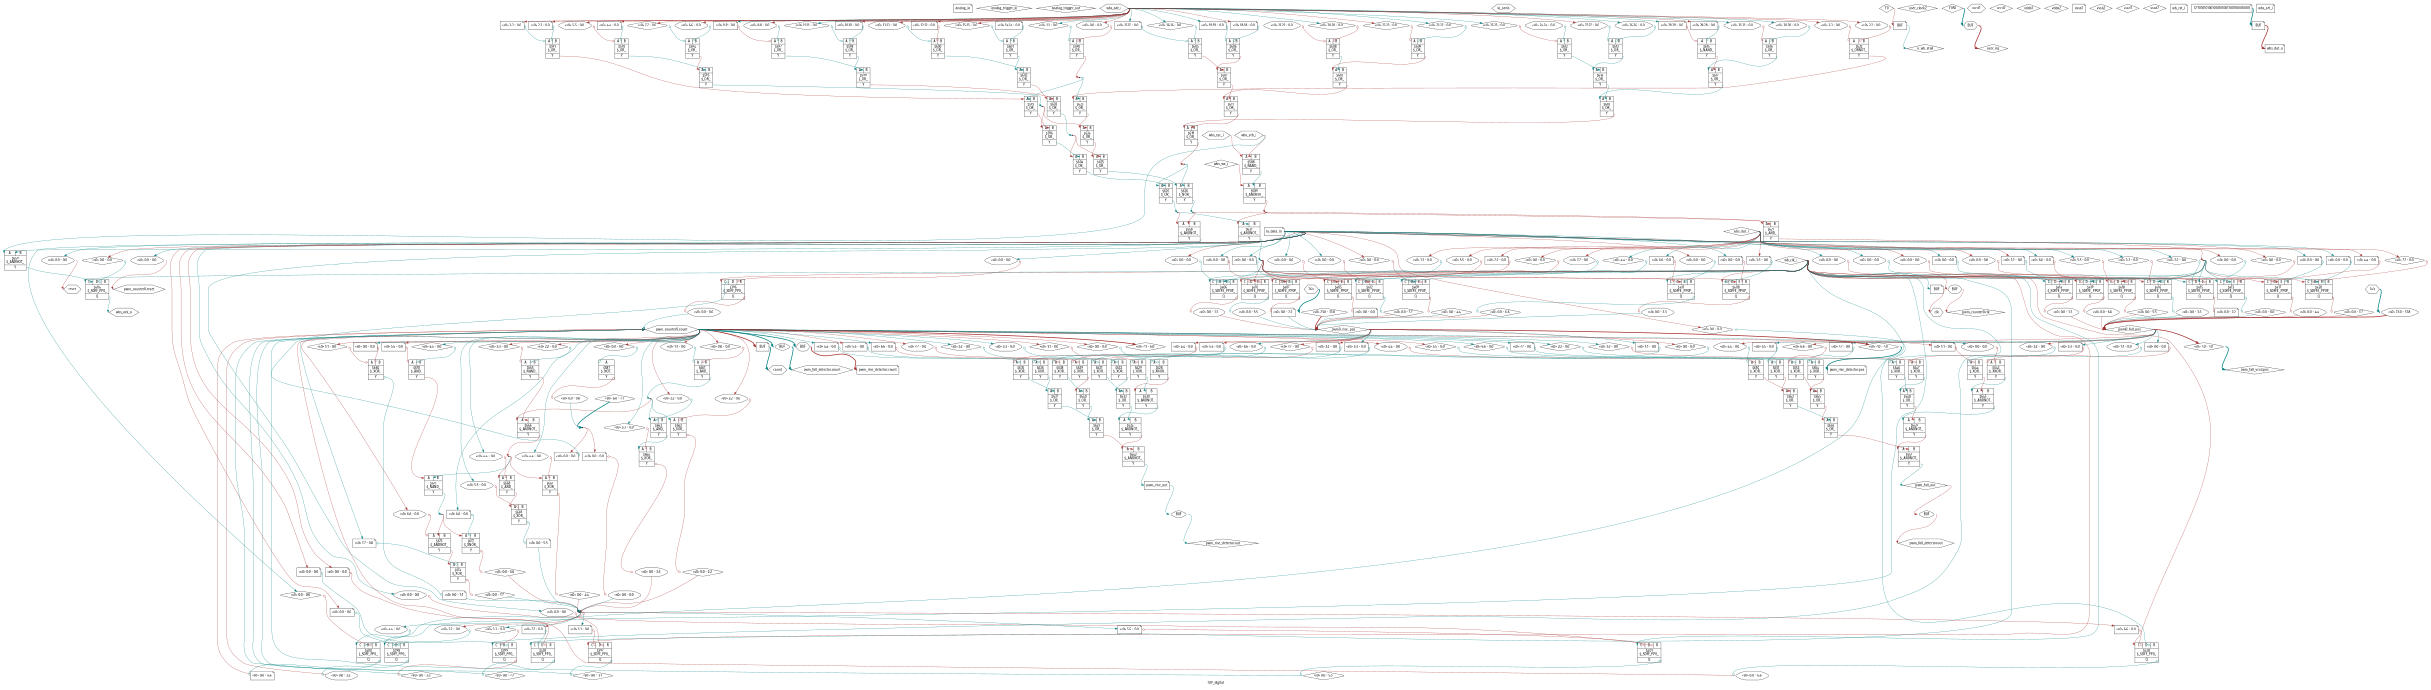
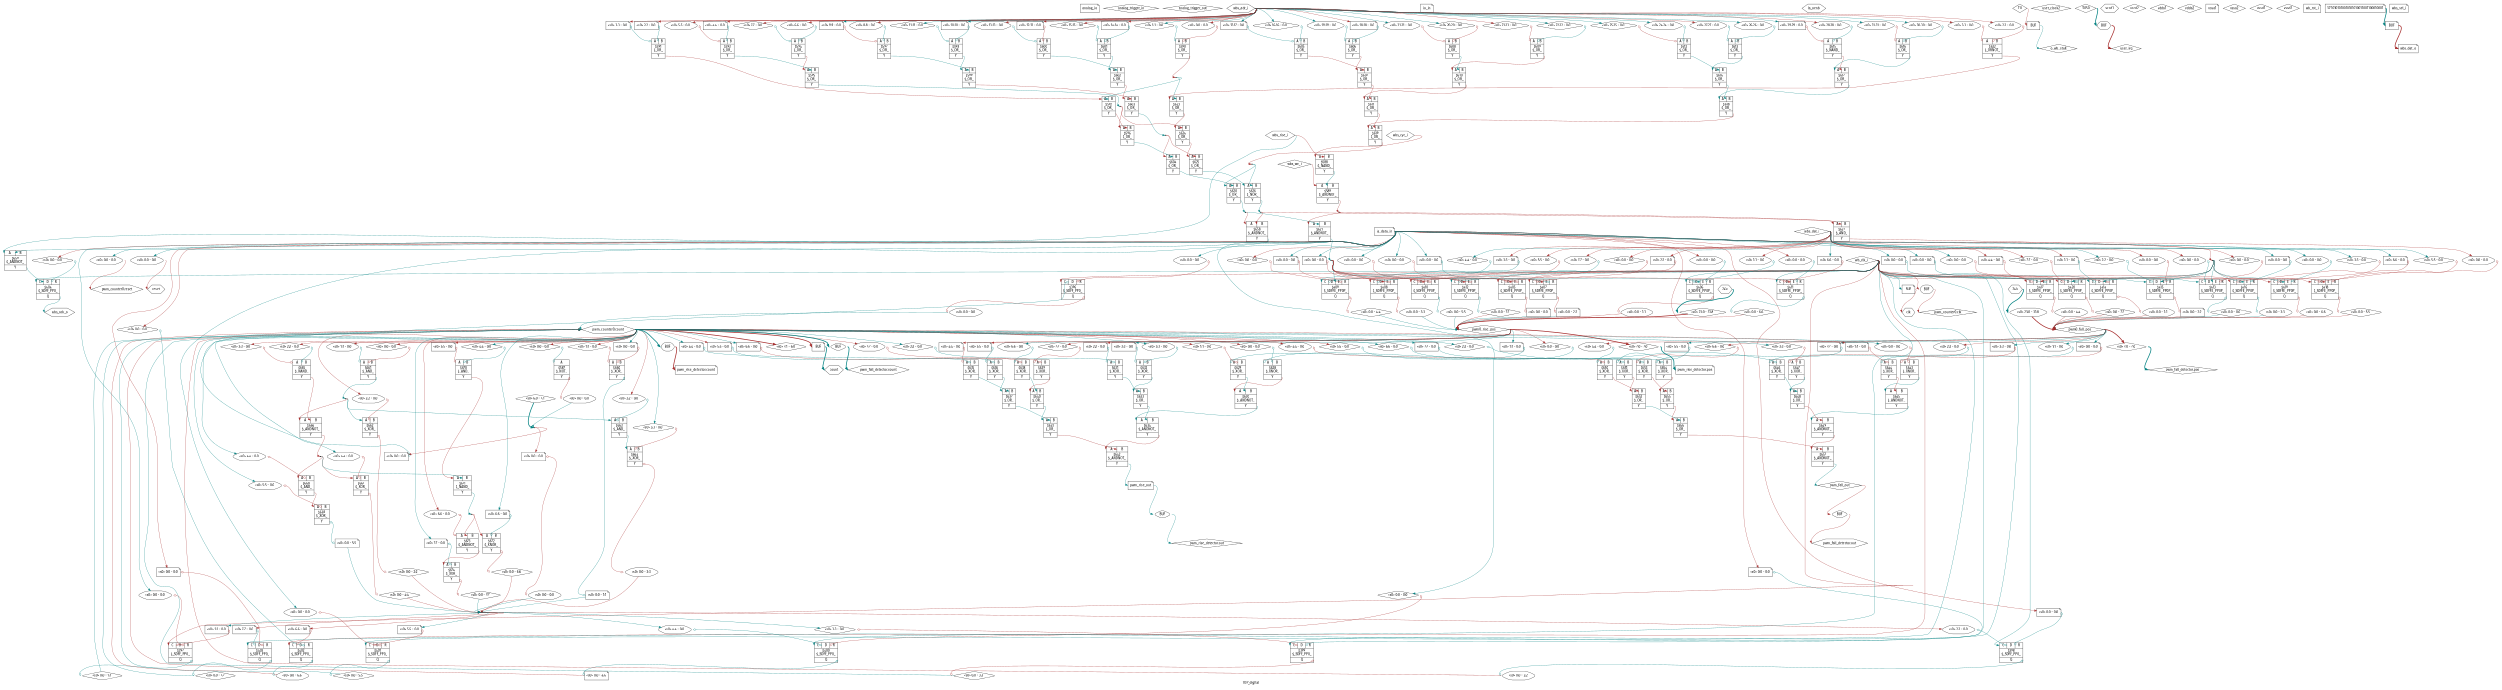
node "io_in": added
edge "wbs_adr_i" -> "<s0> 21:21 - 0:0": added
edge "wbs_adr_i" -> "<s0> 24:24 - 0:0": added
edge "wbs_adr_i" -> "<s0> 10:10 - 0:0": color brown -> teal
edge "wbs_adr_i" -> "<s0> 14:14 - 0:0": added
node "<s0> 19:19 - 0:0": shape note -> hexagon
node "<s0> 28:28 - 0:0": shape note -> hexagon
node "wbs_stb_i": label "wbs_stb_i" -> "wbs_rise_i"
node "pwm_fall_vccd.pos": label "pwm_fall_vccd.pos" -> "pwm_fall_detector.pos"
